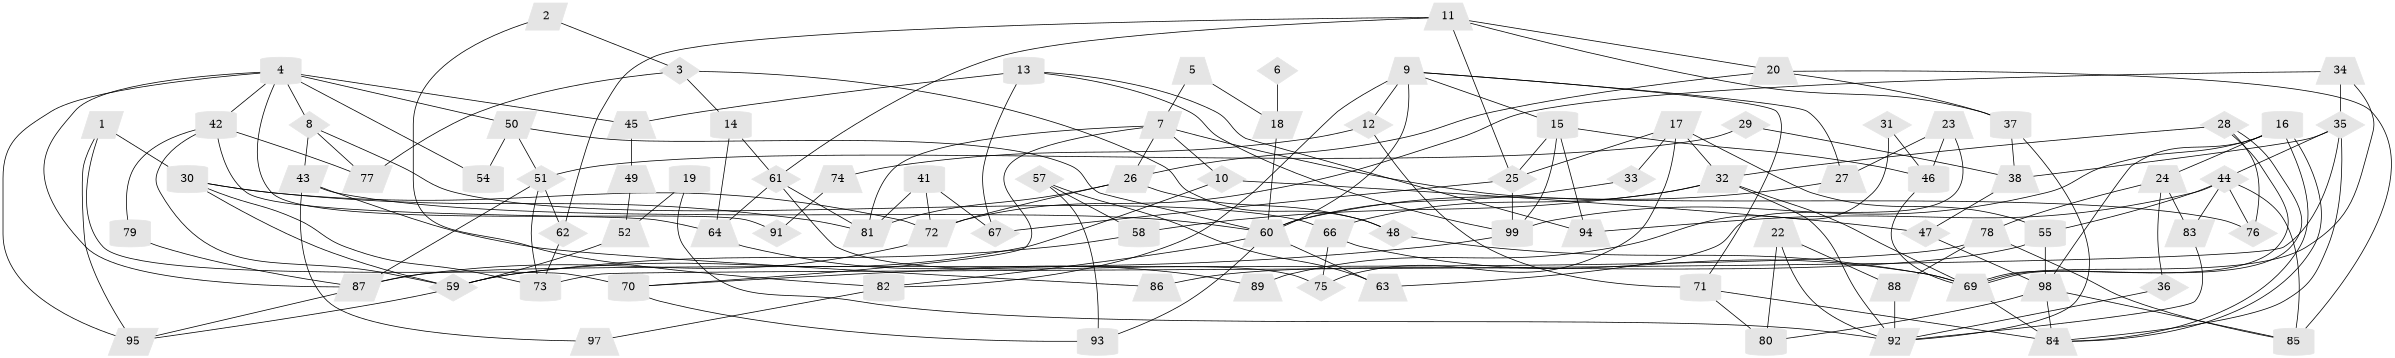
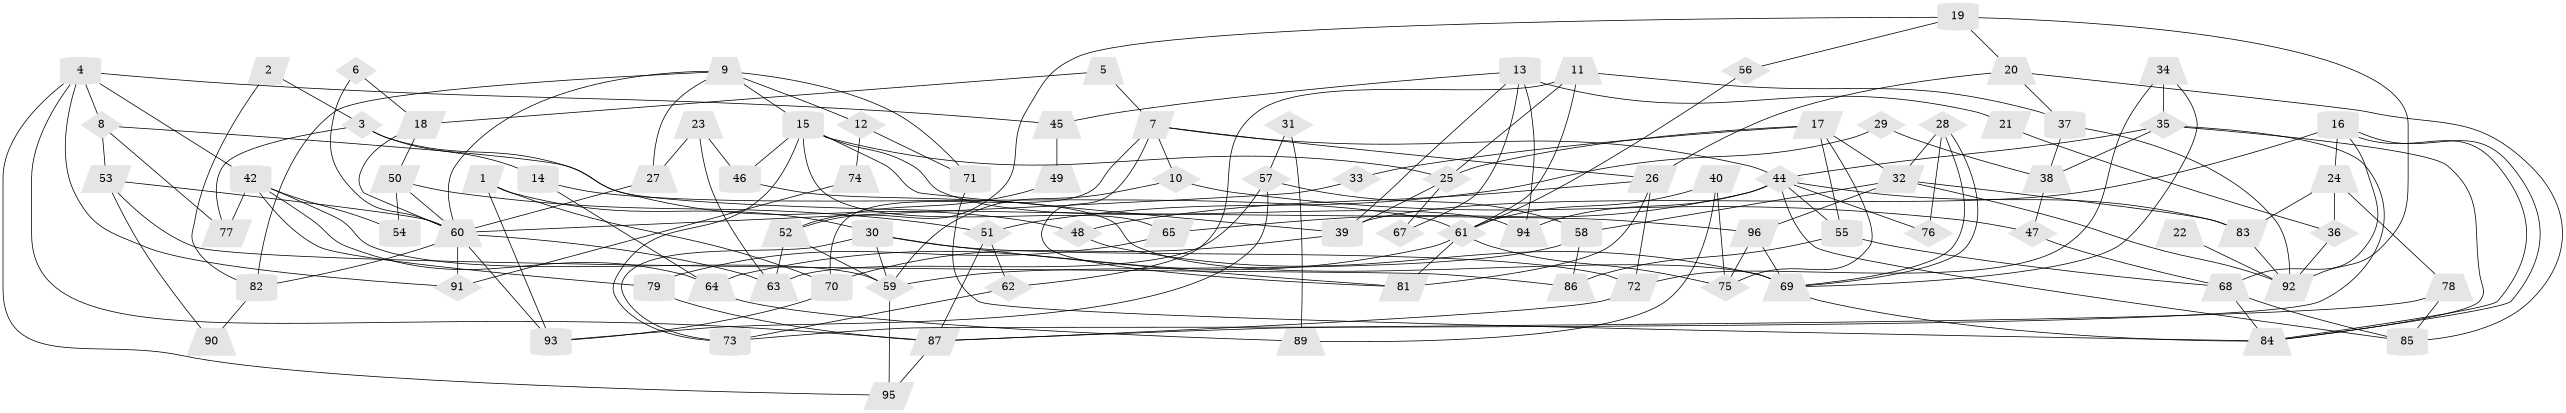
edge "11" -- "20": now "19" -- "20"
node "56": added
edge "4" -- "50": now "18" -- "50"
edge "4" -- "54": now "42" -- "54"
node "21": added
edge "31" -- "46": now "31" -- "57"
node "43": label "43" -> "53"
node "41": removed
node "40": added
edge "6" -- "60": added
edge "7" -- "76": now "7" -- "44"
edge "32" -- "69": now "32" -- "83"
edge "51" -- "73": now "15" -- "73"
node "65": added
node "66": label "66" -> "96"
node "99": label "99" -> "39"
edge "1" -- "95": now "1" -- "93"
edge "60" -- "91": added
edge "52" -- "63": added
edge "58" -- "86": added
node "88": removed
node "98": label "98" -> "68"
node "97": label "97" -> "90"
node "80": removed
